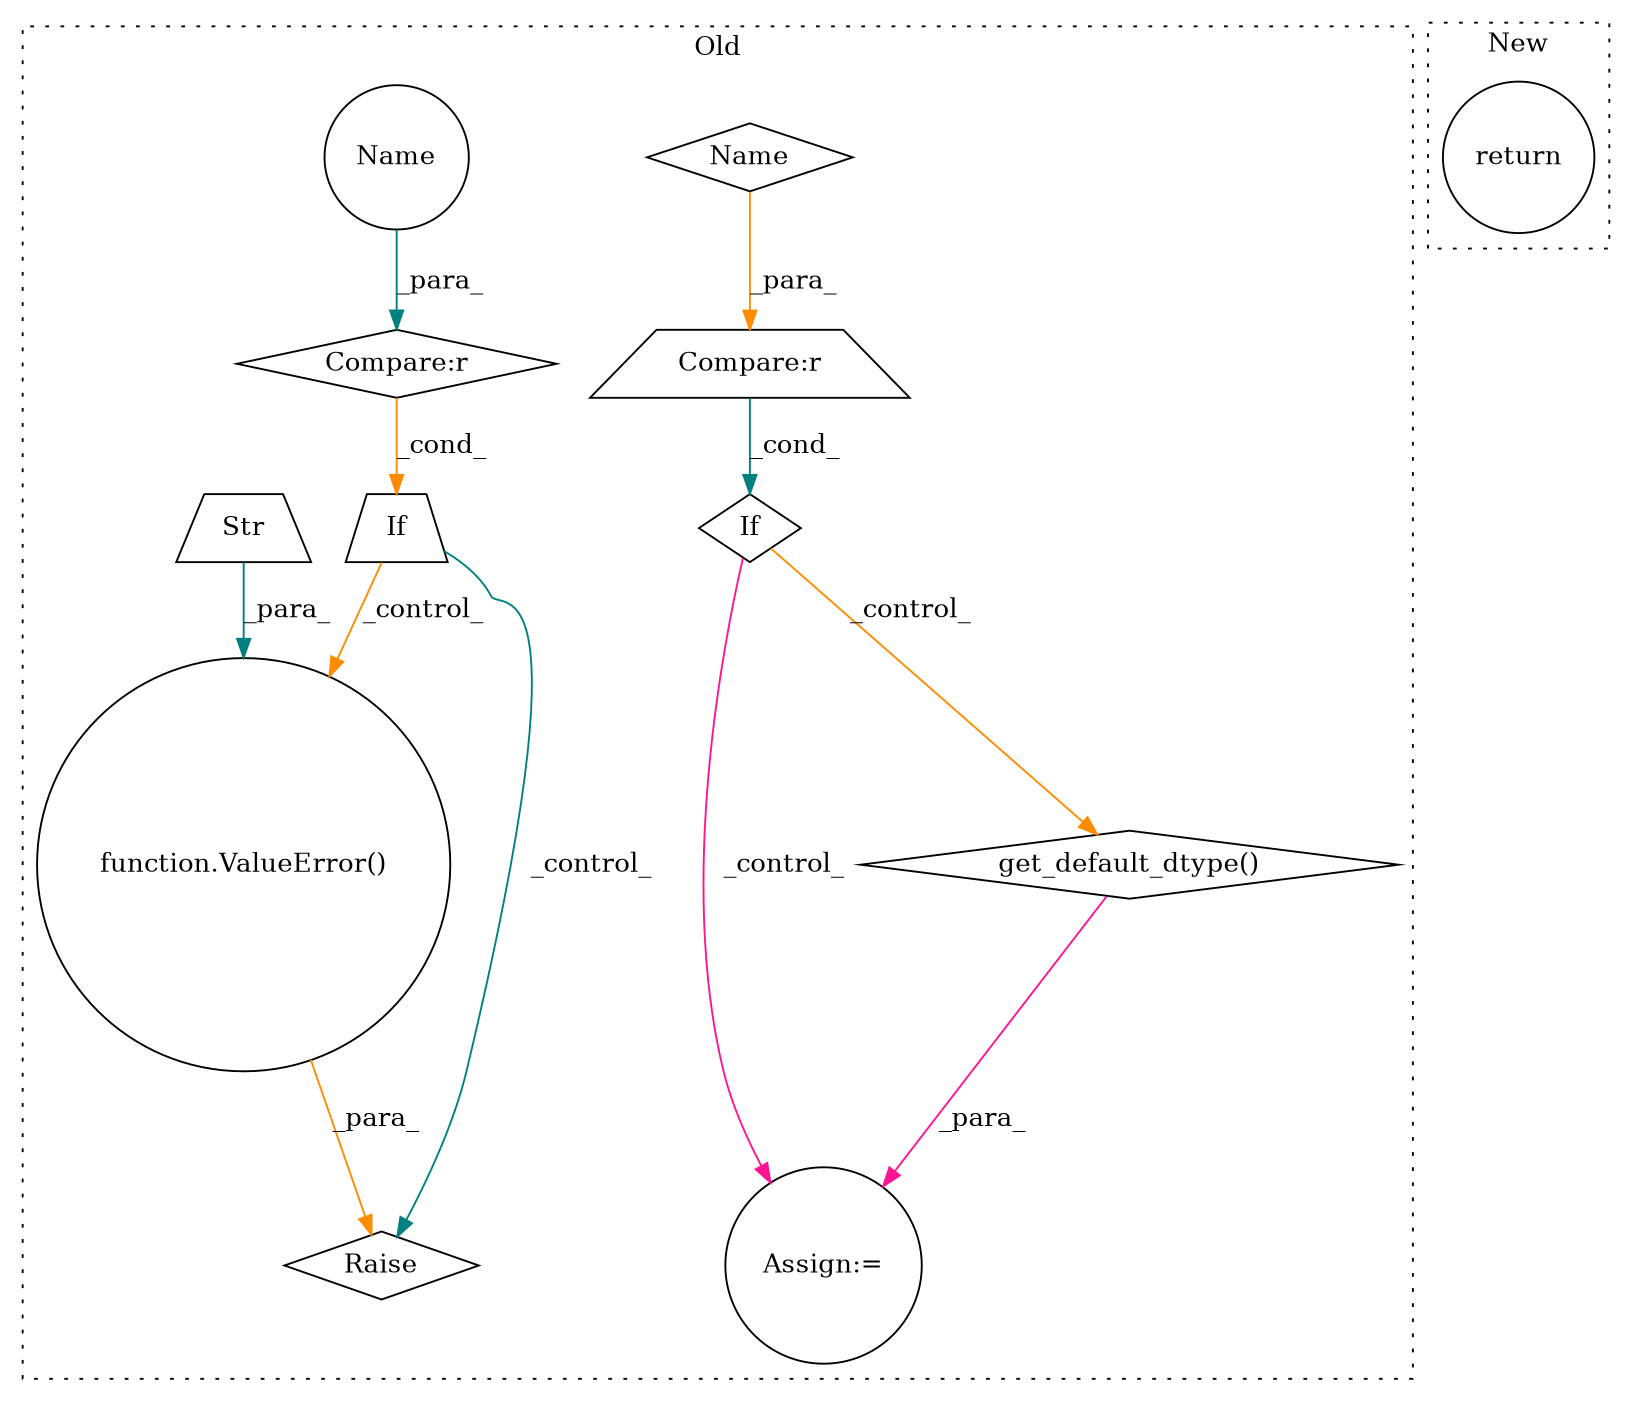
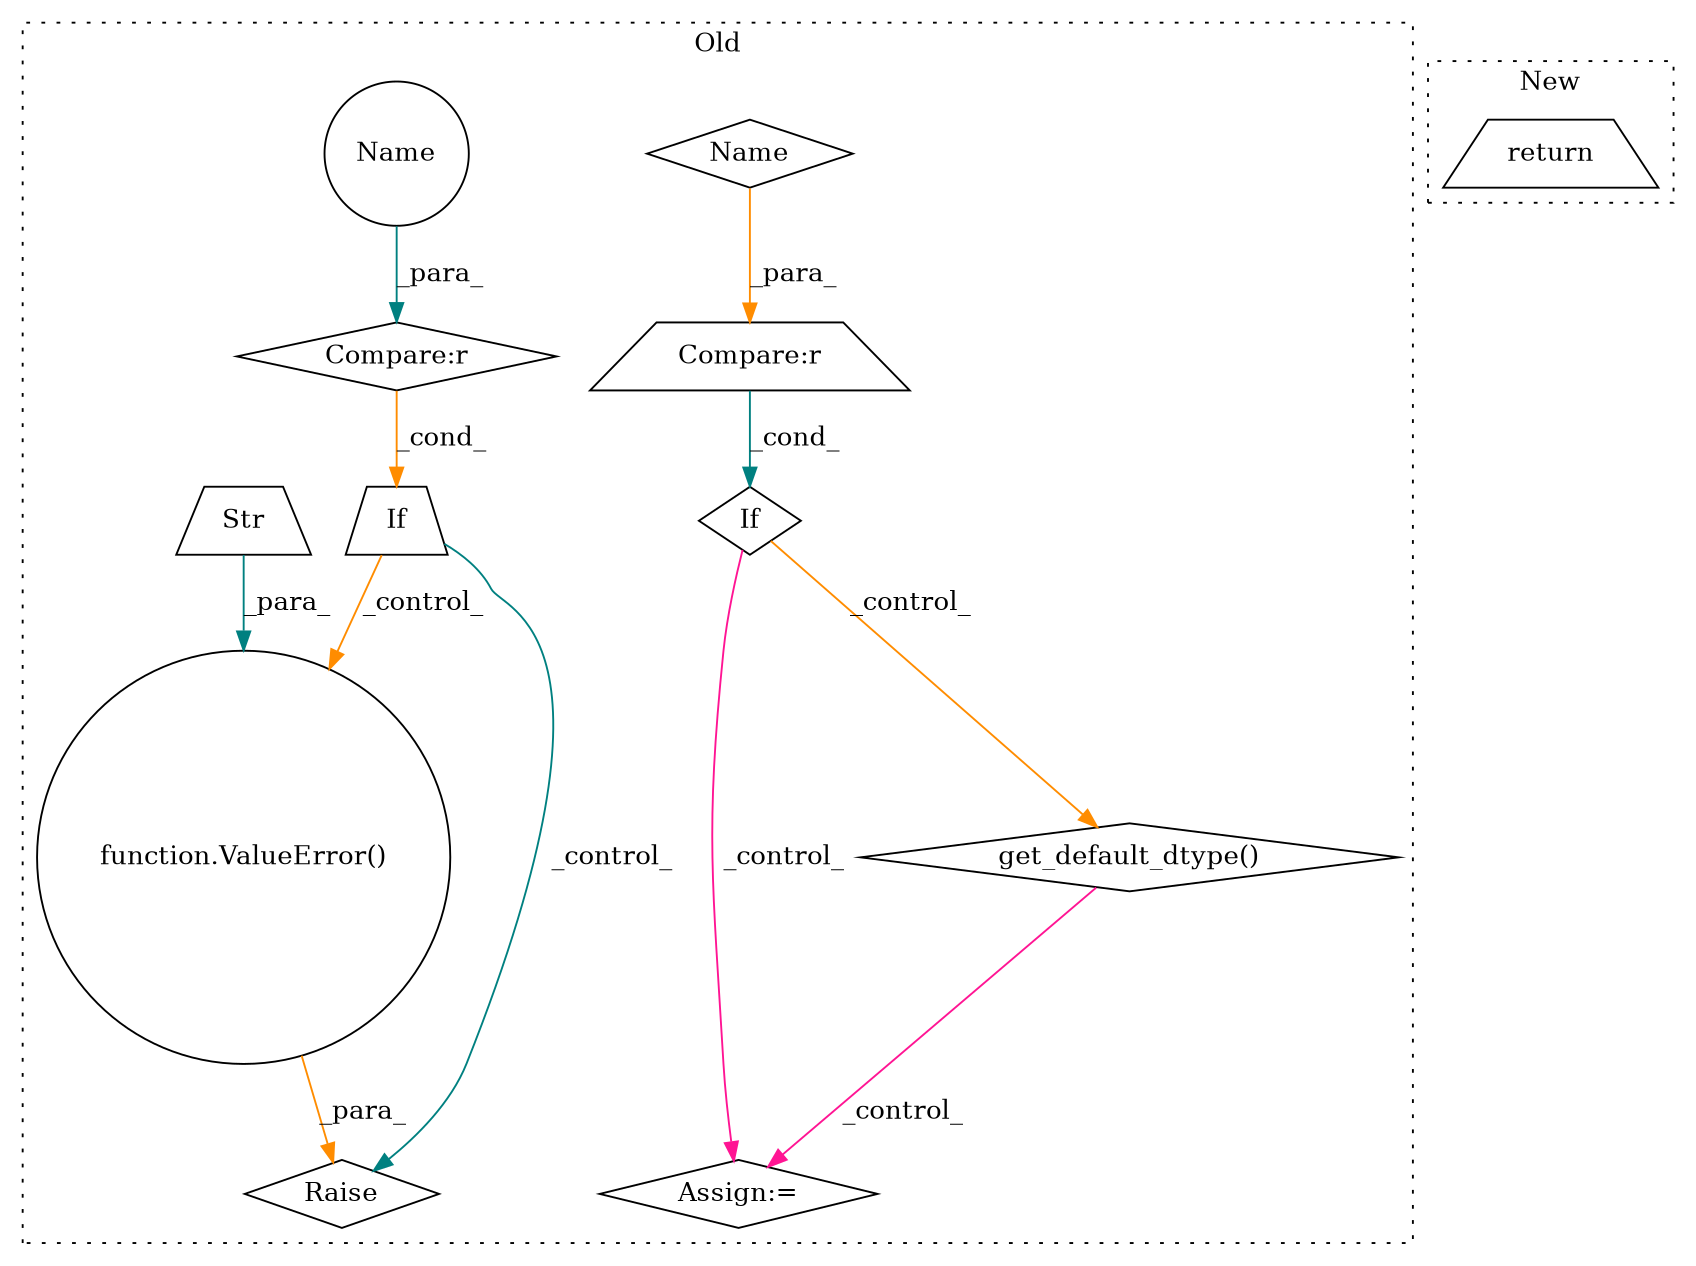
node "return": shape circle -> trapezium
edge "get_default_dtype()" -> "Assign:=": label "_para_" -> "_control_"
node "Assign:=": shape circle -> diamond
